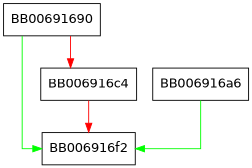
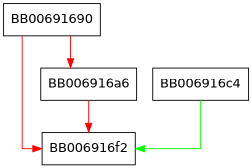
edge "BB00691690" -> "BB006916c4": now "BB00691690" -> "BB006916a6"
edge "BB00691690" -> "BB006916f2": color green -> red
edge "BB006916c4" -> "BB006916f2": color red -> green
edge "BB006916a6" -> "BB006916f2": color green -> red
